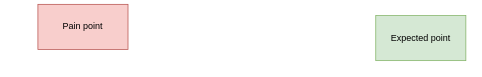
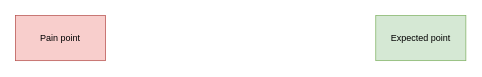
node "Pain point": moved (83, 27) -> (60, 38)
